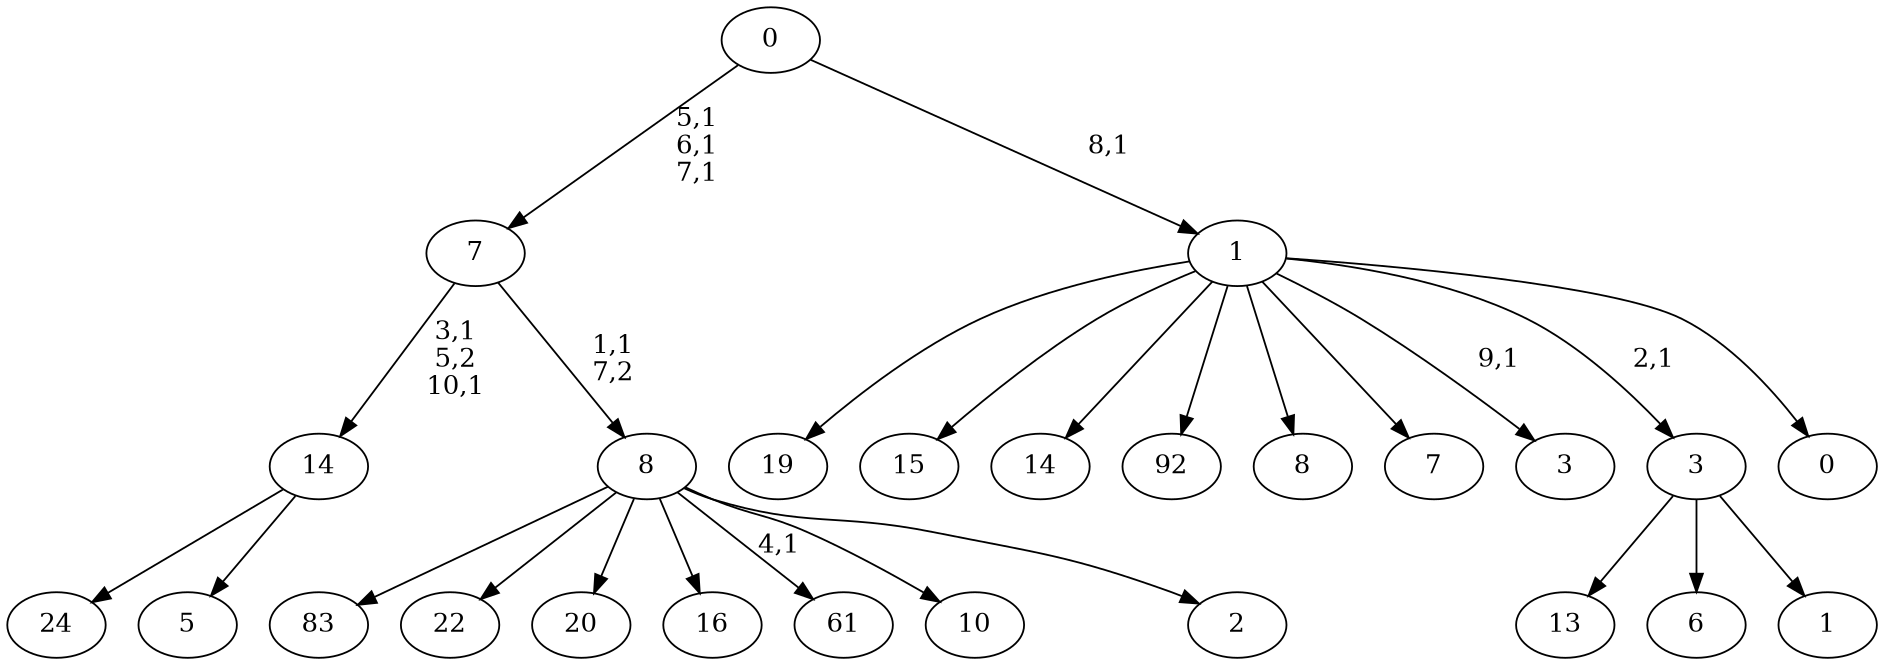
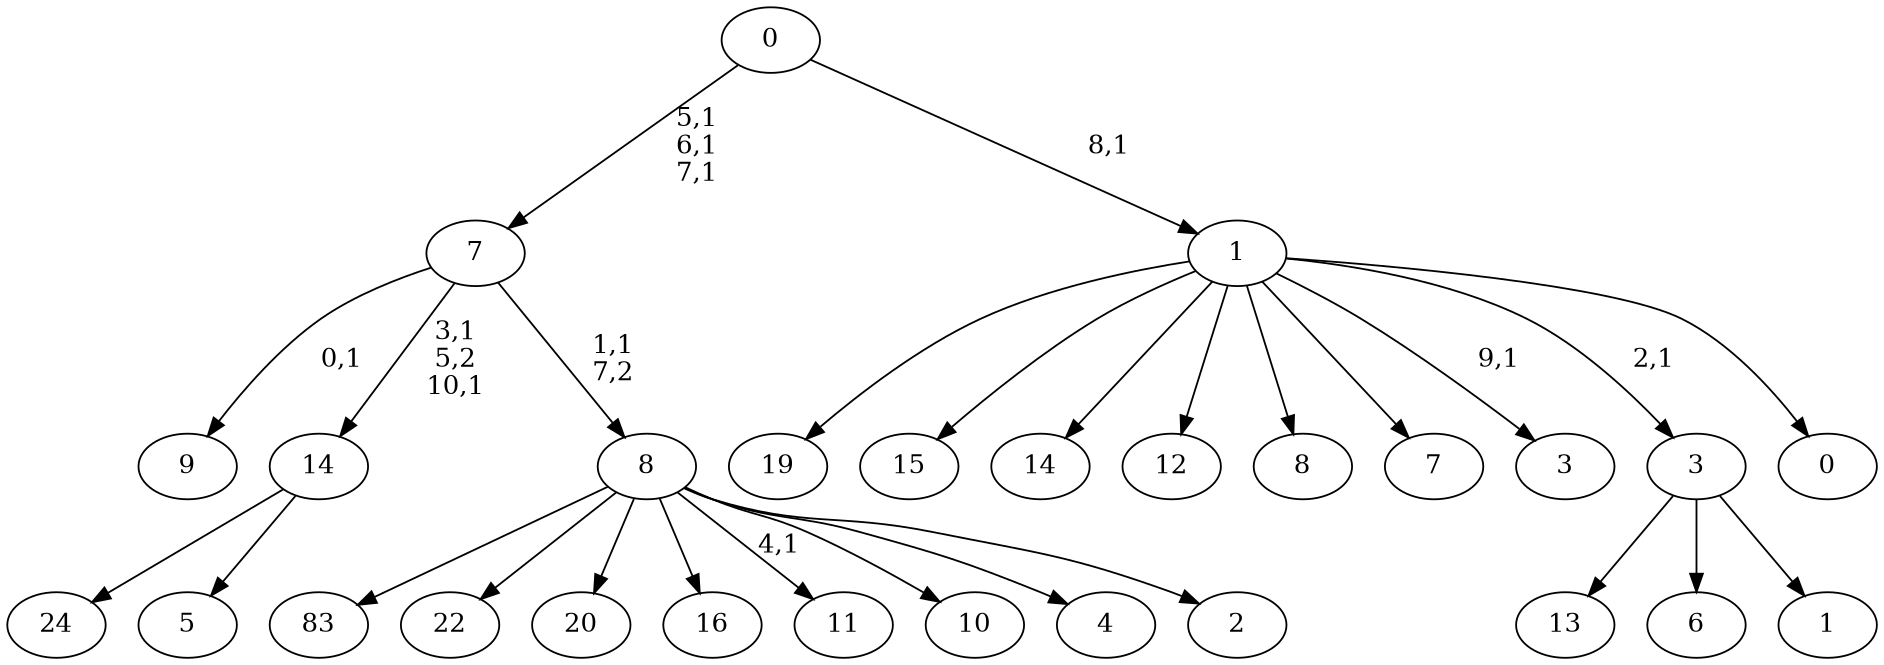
node "9": added
node "92": label "92" -> "12"
node "61": label "61" -> "11"
node "4": added
